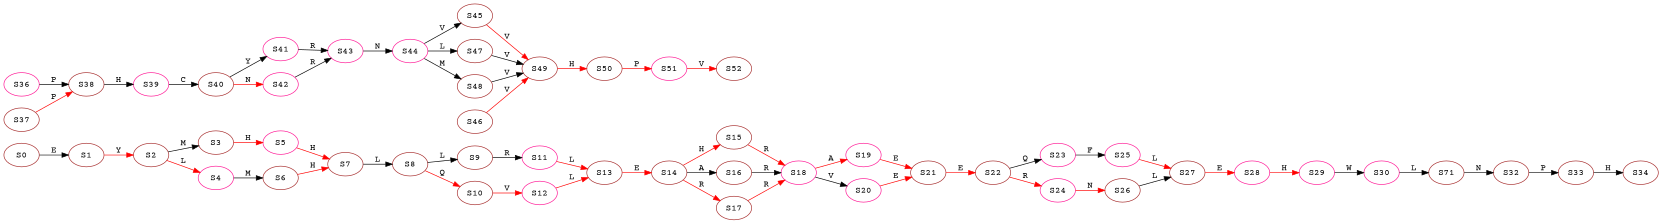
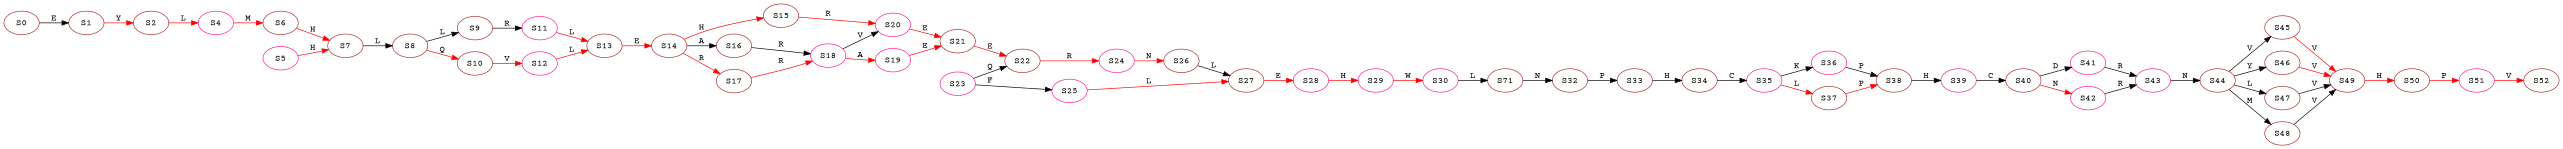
node "S44": color deeppink -> brown
edge "S40" -> "S41": label "Y" -> "D"
edge "S44" -> "S46": added, label "Y"
node "S35": added
node "S3": removed
edge "S15" -> "S18": now "S15" -> "S20"
edge "S22" -> "S23": reversed
edge "S29" -> "S30": color black -> red
edge "S4" -> "S6": color black -> red
